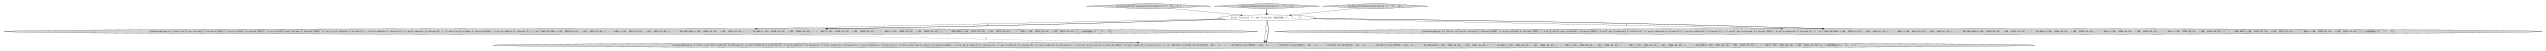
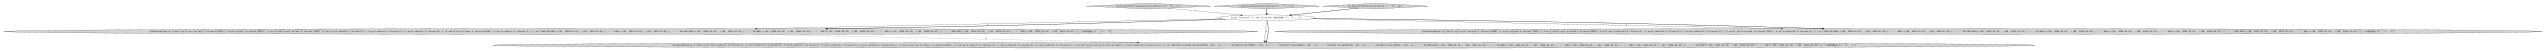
edge "testExtractWithOrCondition2['1', '0', '0']" -> "final Fixture2 f = new Fixture2()@@@3@@@['1', '1', '1']": style solid -> bold
